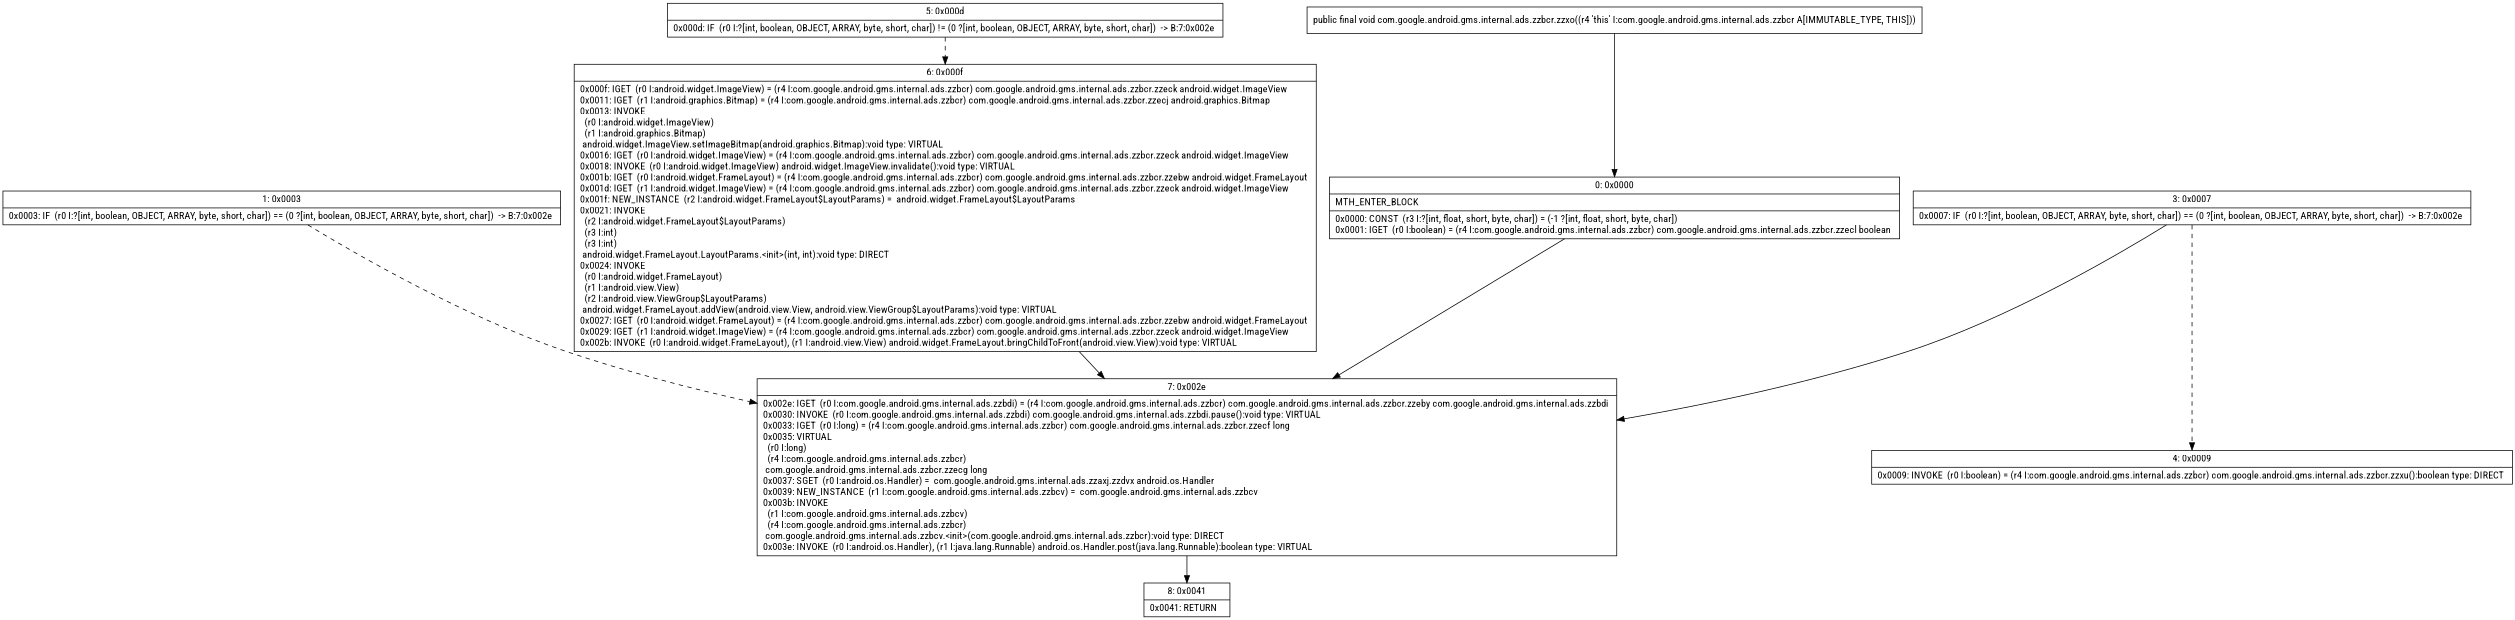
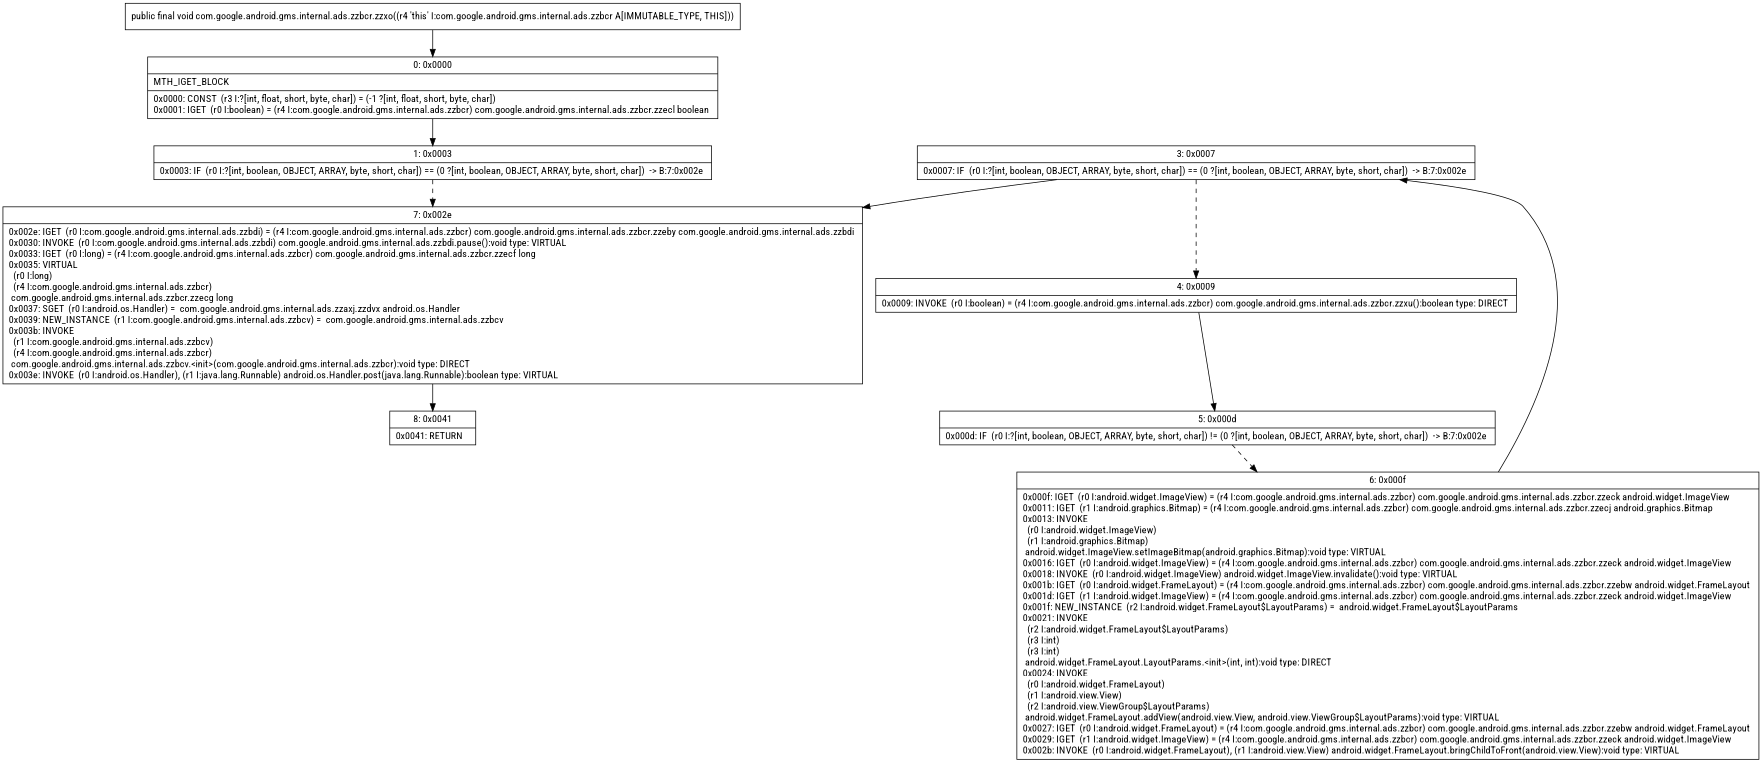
node "0: 0x0000": text "MTH_ENTER_BLOCK" -> "MTH_IGET_BLOCK"
edge "0: 0x0000" -> "7: 0x002e": now "0: 0x0000" -> "1: 0x0003"
edge "4: 0x0009" -> "5: 0x000d": added
edge "6: 0x000f" -> "7: 0x002e": now "6: 0x000f" -> "3: 0x0007"
